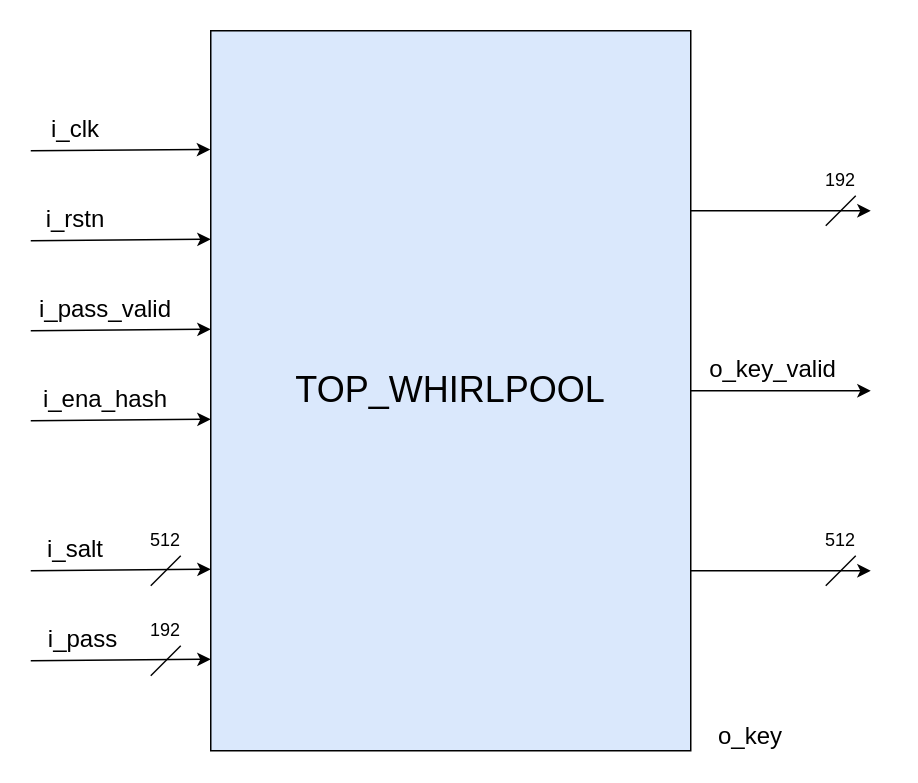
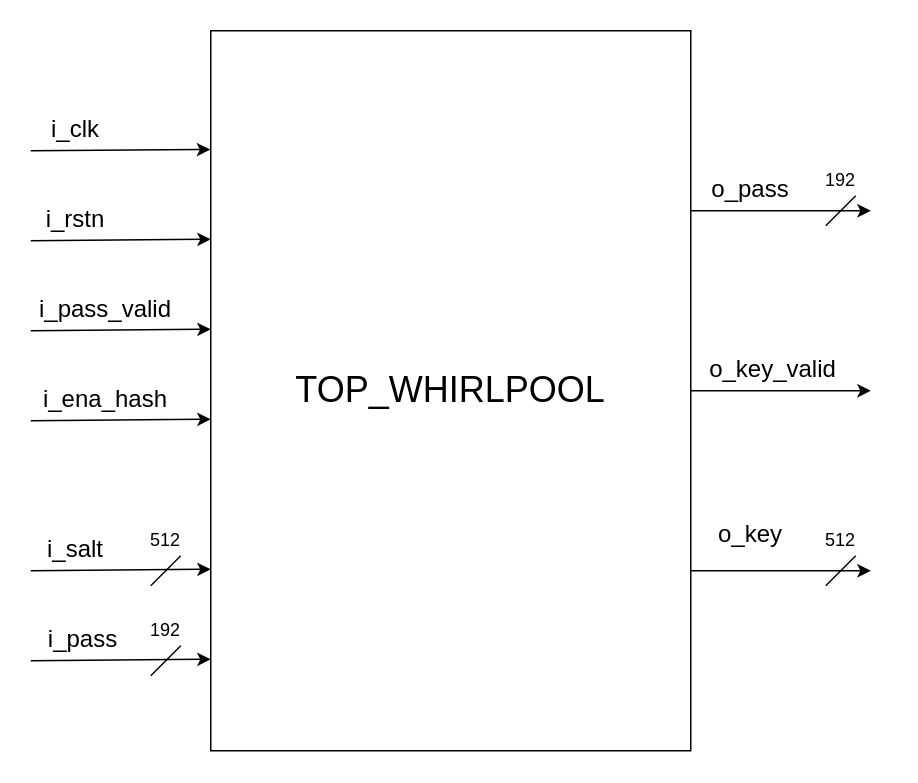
node "o_pass": added
node "TOP_WHIRLPOOL": fillcolor #dae8fc -> #ffffff
node "o_key": moved (751, 736) -> (751, 533)
